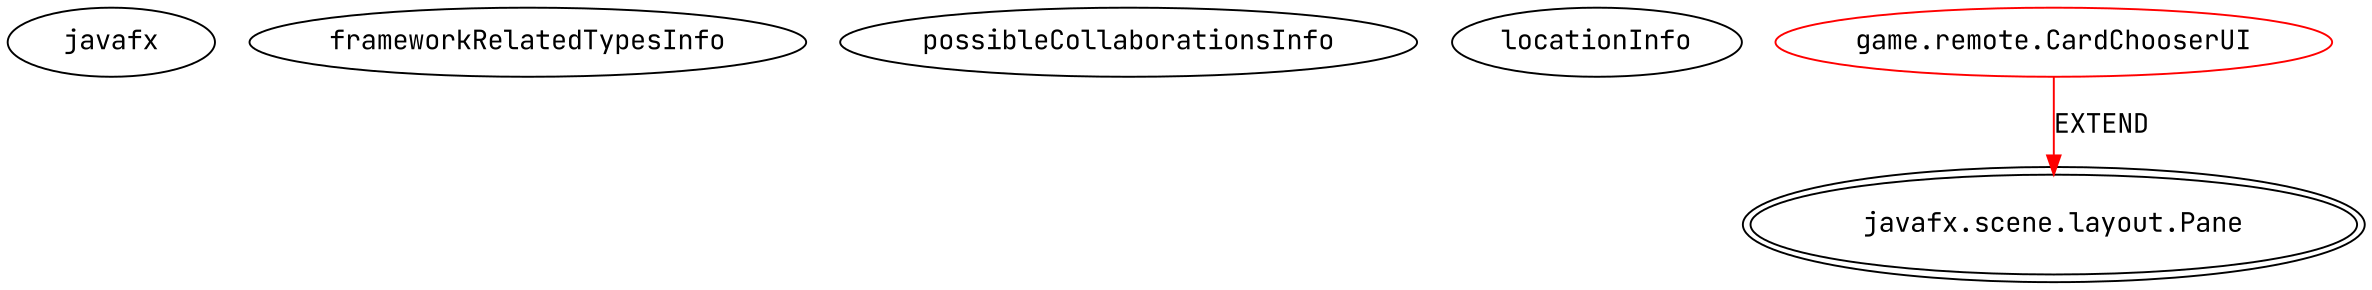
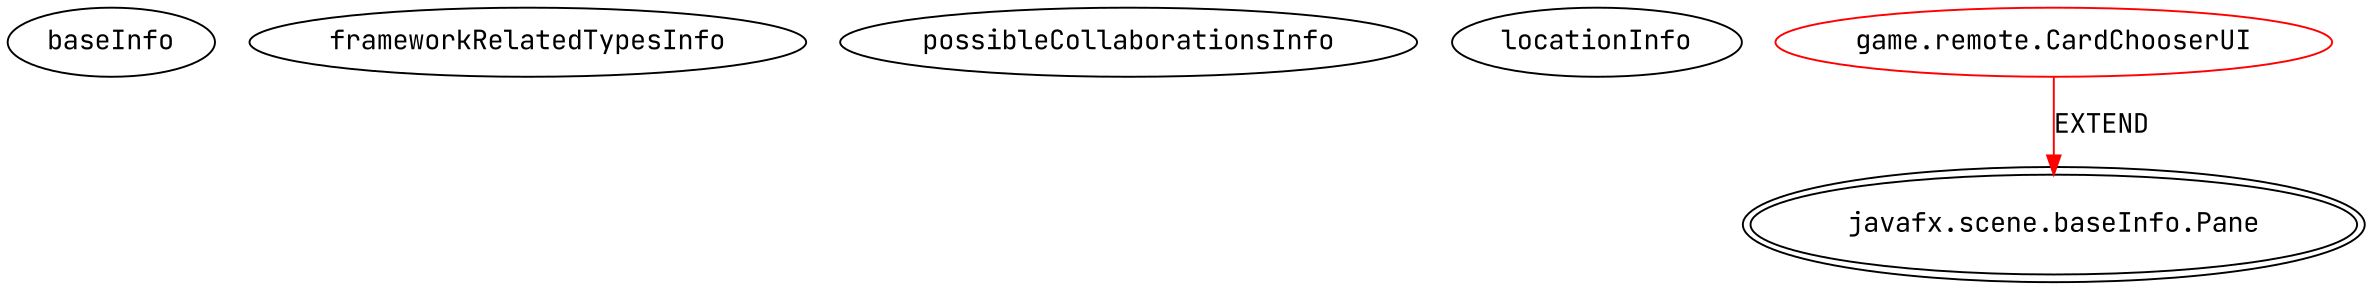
node "javafx": label "javafx" -> "baseInfo"
node "javafx.scene.layout.Pane": label "javafx.scene.layout.Pane" -> "javafx.scene.baseInfo.Pane"
